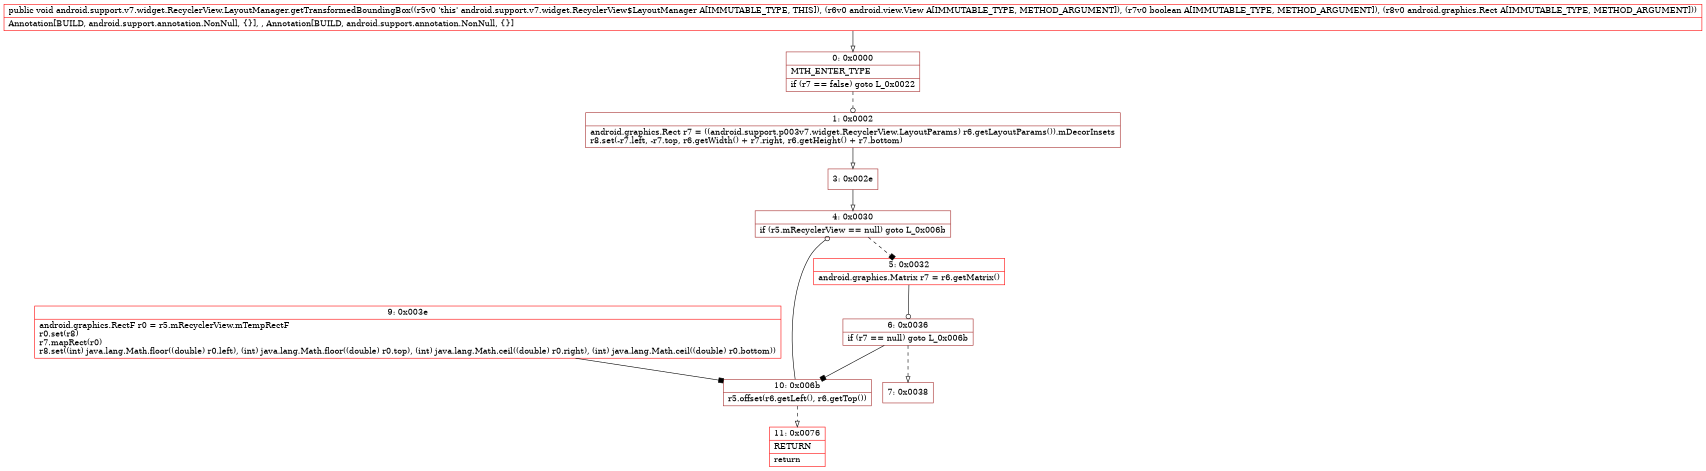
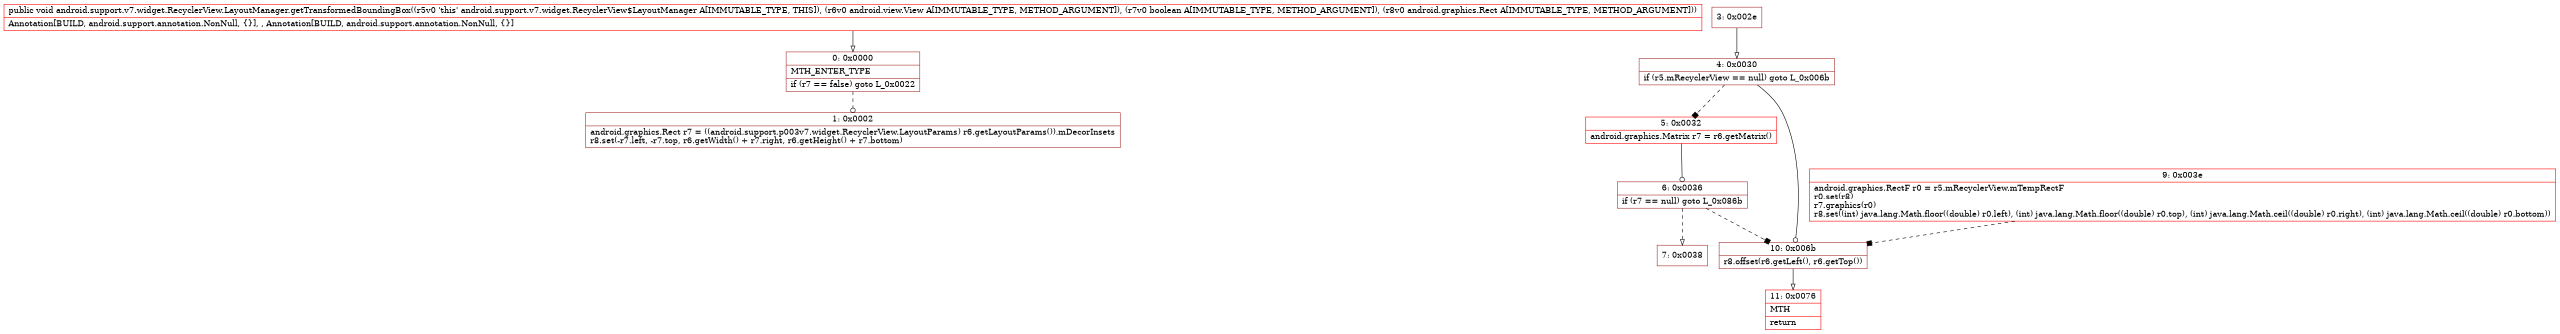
edge "1: 0x0002" -> "3: 0x002e": removed
edge "10: 0x006b" -> "4: 0x0030": reversed
node "6: 0x0036": text "if (r7 == null) goto L_0x006b" -> "if (r7 == null) goto L_0x086b"
node "9: 0x003e": text "r7.mapRect(r0)" -> "r7.graphics(r0)"
edge "6: 0x0036" -> "10: 0x006b": style solid -> dashed
edge "9: 0x003e" -> "10: 0x006b": style solid -> dashed
node "10: 0x006b": text "r5.offset(r6.getLeft(), r6.getTop())" -> "r8.offset(r6.getLeft(), r6.getTop())"
edge "10: 0x006b" -> "11: 0x0076": style dashed -> solid
node "11: 0x0076": text "RETURN" -> "MTH"
